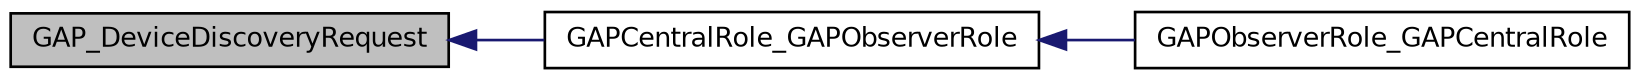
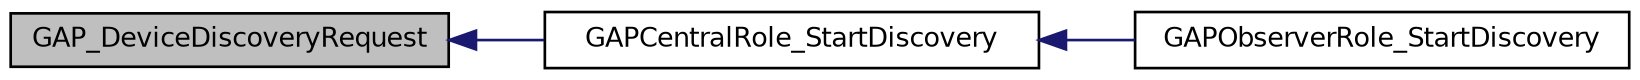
node "GAPCentralRole_GAPObserverRole": label "GAPCentralRole_GAPObserverRole" -> "GAPCentralRole_StartDiscovery"
node "GAPObserverRole_GAPCentralRole": label "GAPObserverRole_GAPCentralRole" -> "GAPObserverRole_StartDiscovery"
